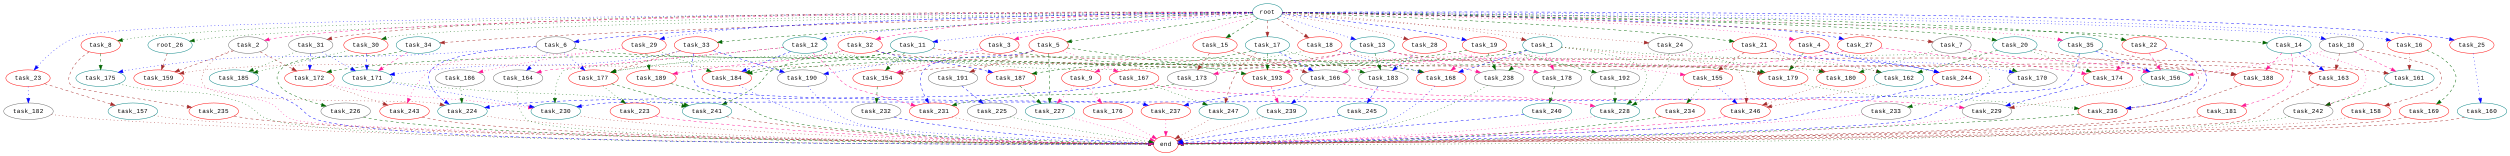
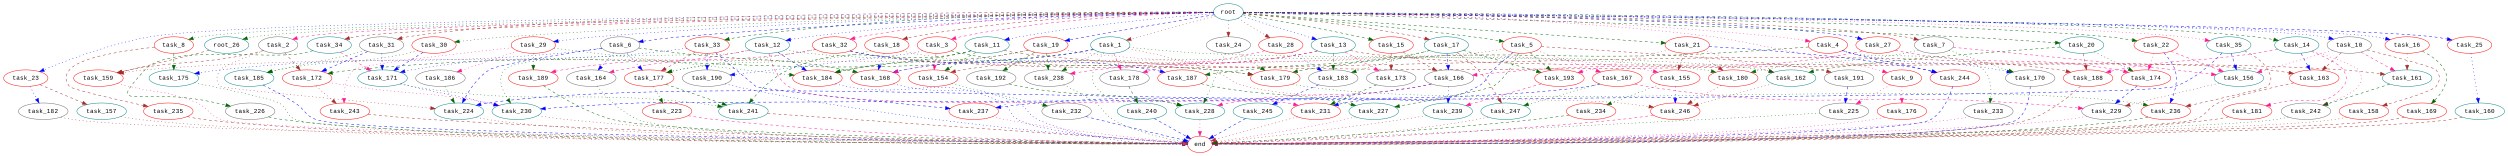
edge "task_154" -> "task_232": style dashed -> dotted
edge "task_9" -> "task_227": now "task_9" -> "task_225"
